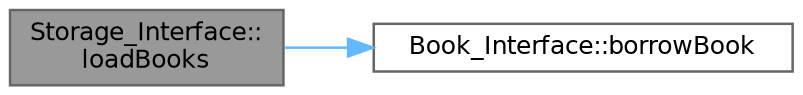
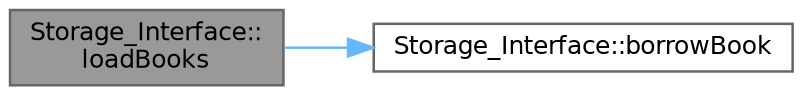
node "Book_Interface::borrowBook": label "Book_Interface::borrowBook" -> "Storage_Interface::borrowBook"
